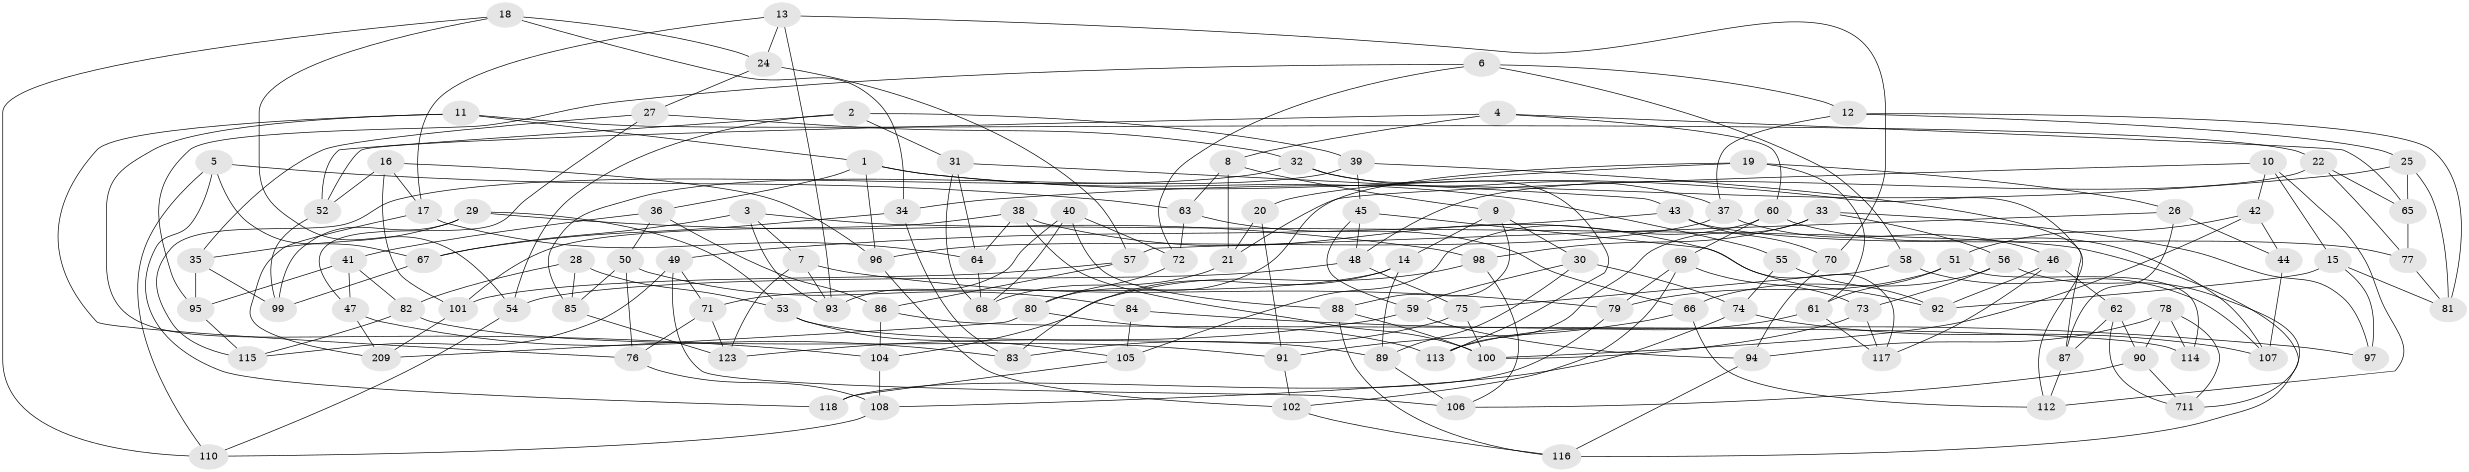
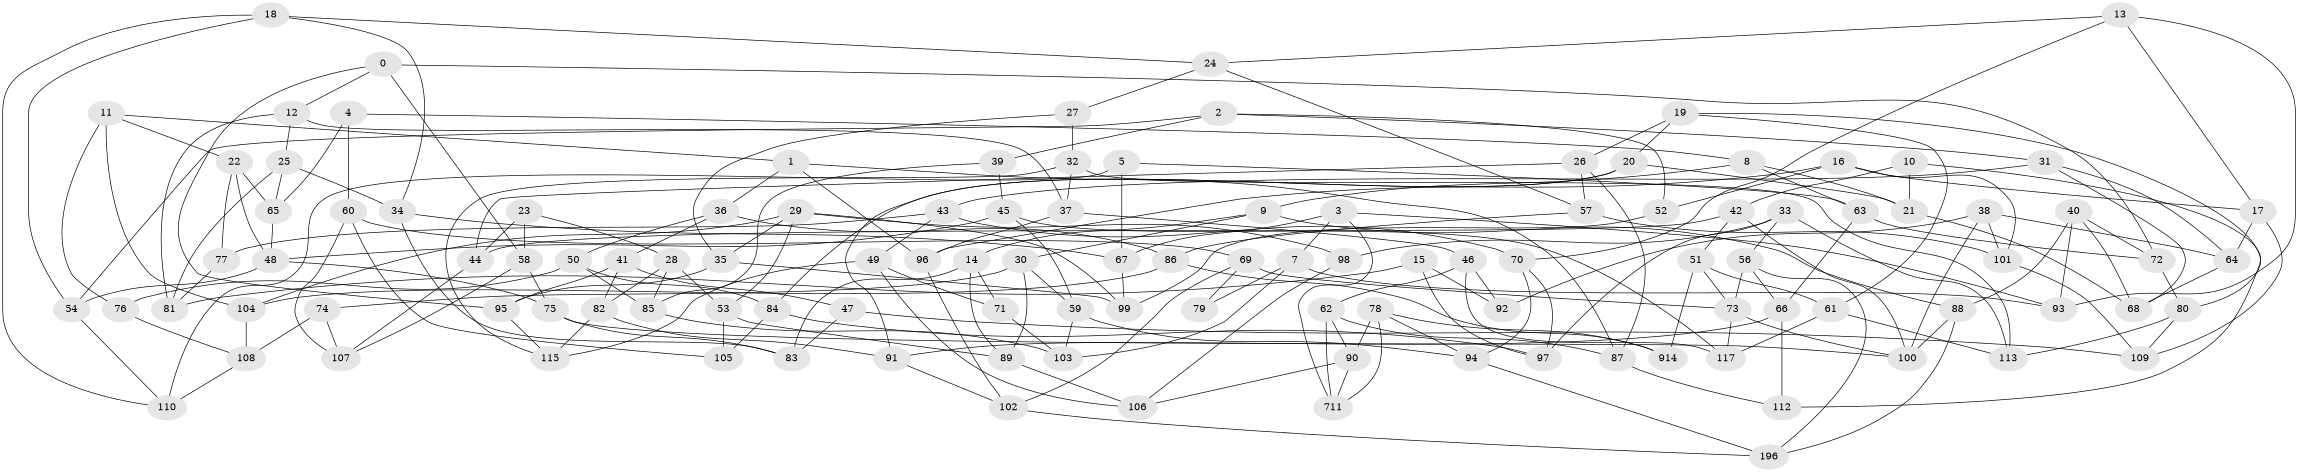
node "6": label "6" -> "0"
edge "4" -- "52": removed
edge "20" -- "84": added
edge "39" -- "112": removed
node "23": added
edge "10" -- "15": removed
edge "27" -- "47": removed
edge "65" -- "77": now "65" -- "48"
node "55": removed
edge "98" -- "104": now "29" -- "104"
edge "51" -- "79": now "51" -- "73"
edge "70" -- "97": added
edge "71" -- "76": removed
node "209": label "209" -> "109"
node "123": label "123" -> "103"
node "114": label "114" -> "914"
node "118": removed
node "116": label "116" -> "196"
